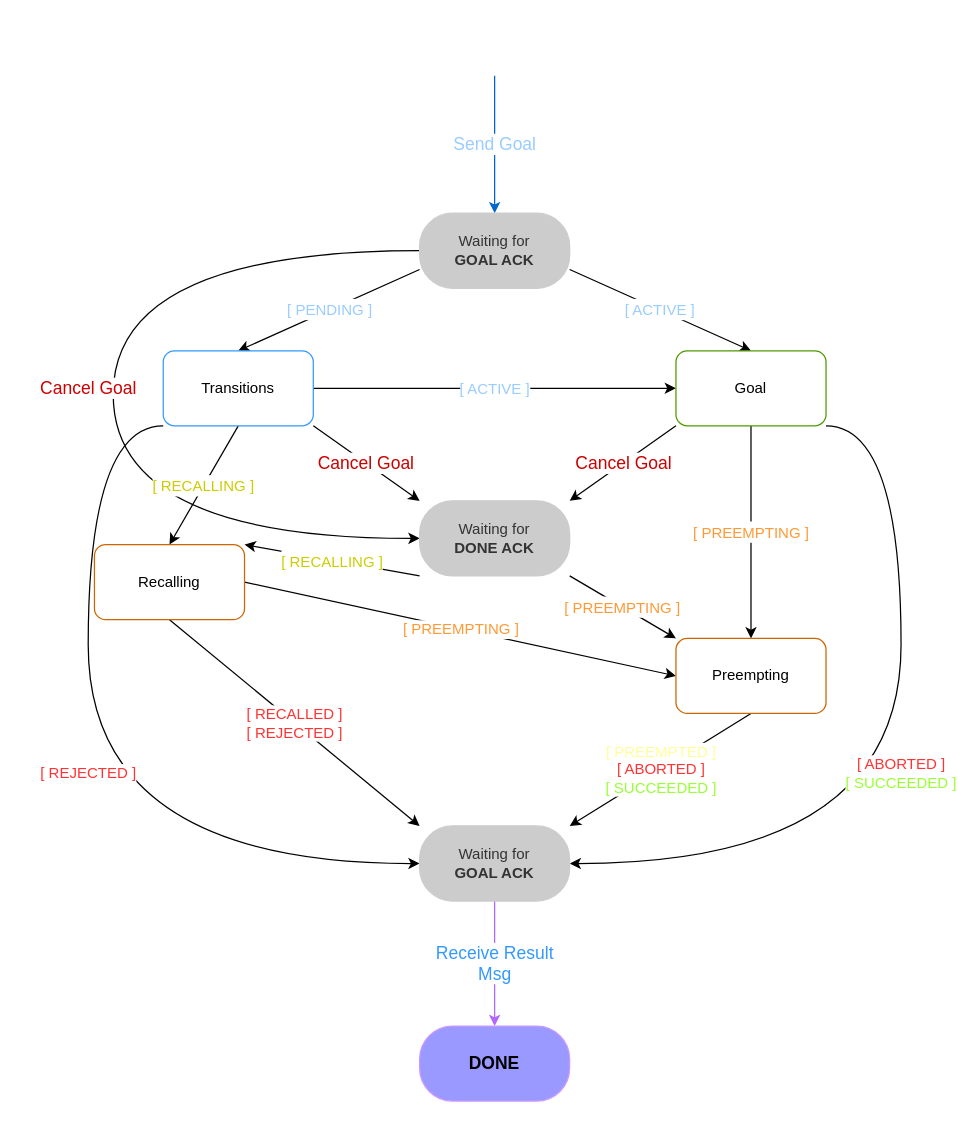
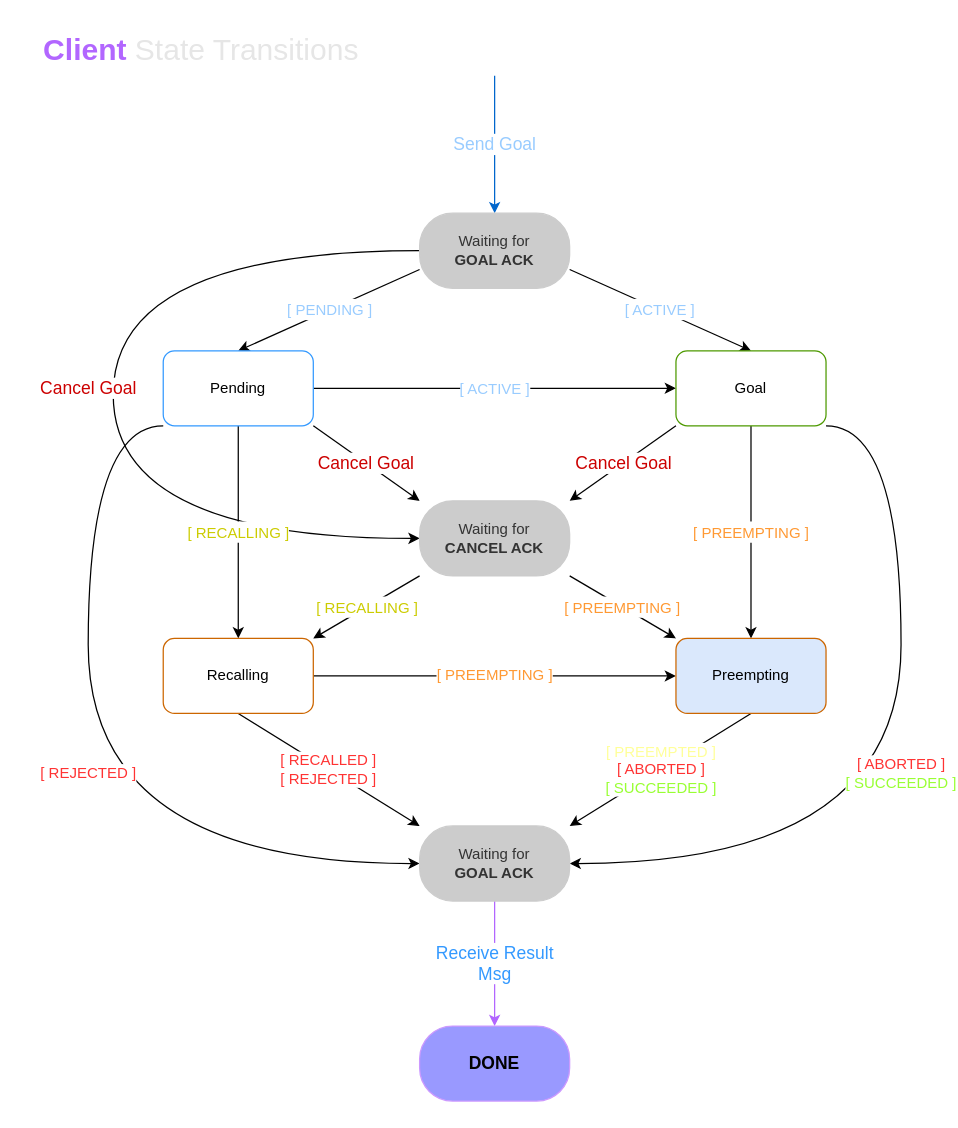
node "Client State Transitions": added
node "Transitions": label "Transitions" -> "Pending"
node "Waiting for DONE ACK": label "Waiting for DONE ACK" -> "Waiting for CANCEL ACK"
node "Recalling": moved (169, 582) -> (238, 676)
node "Preempting": fillcolor #ffffff -> #dae8fc
